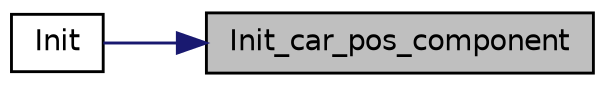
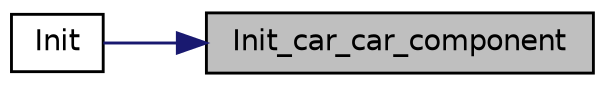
node "Init_car_pos_component": label "Init_car_pos_component" -> "Init_car_car_component"
